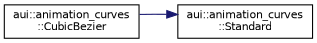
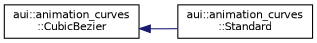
edge "aui::animation_curves ::CubicBezier" -> "aui::animation_curves ::Standard": reversed
